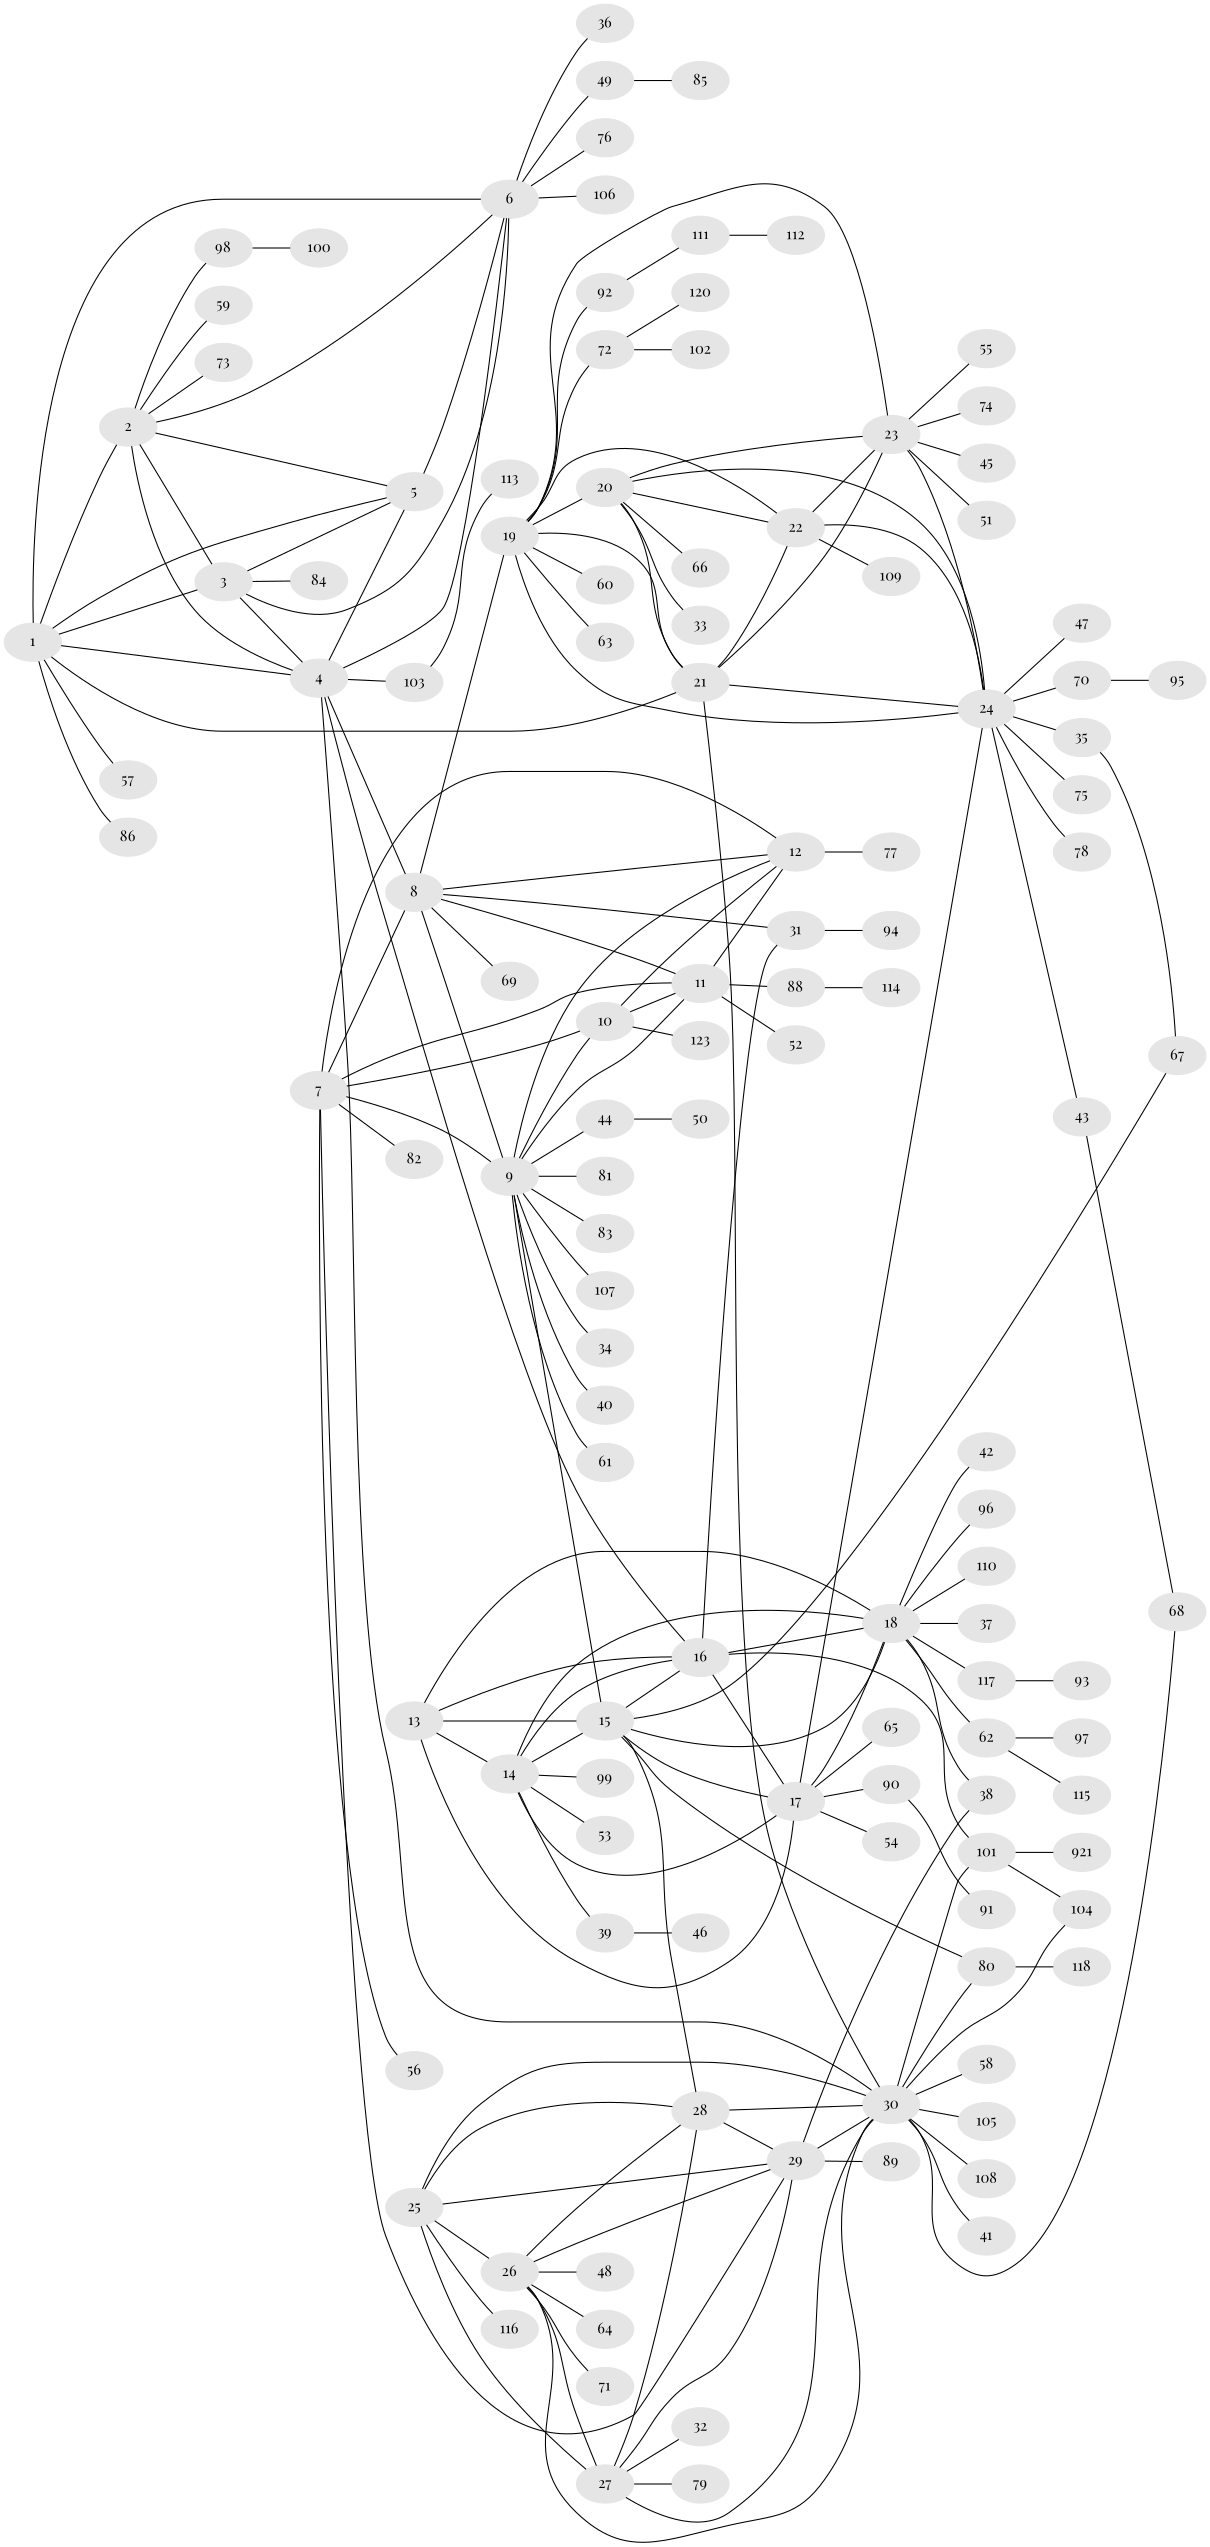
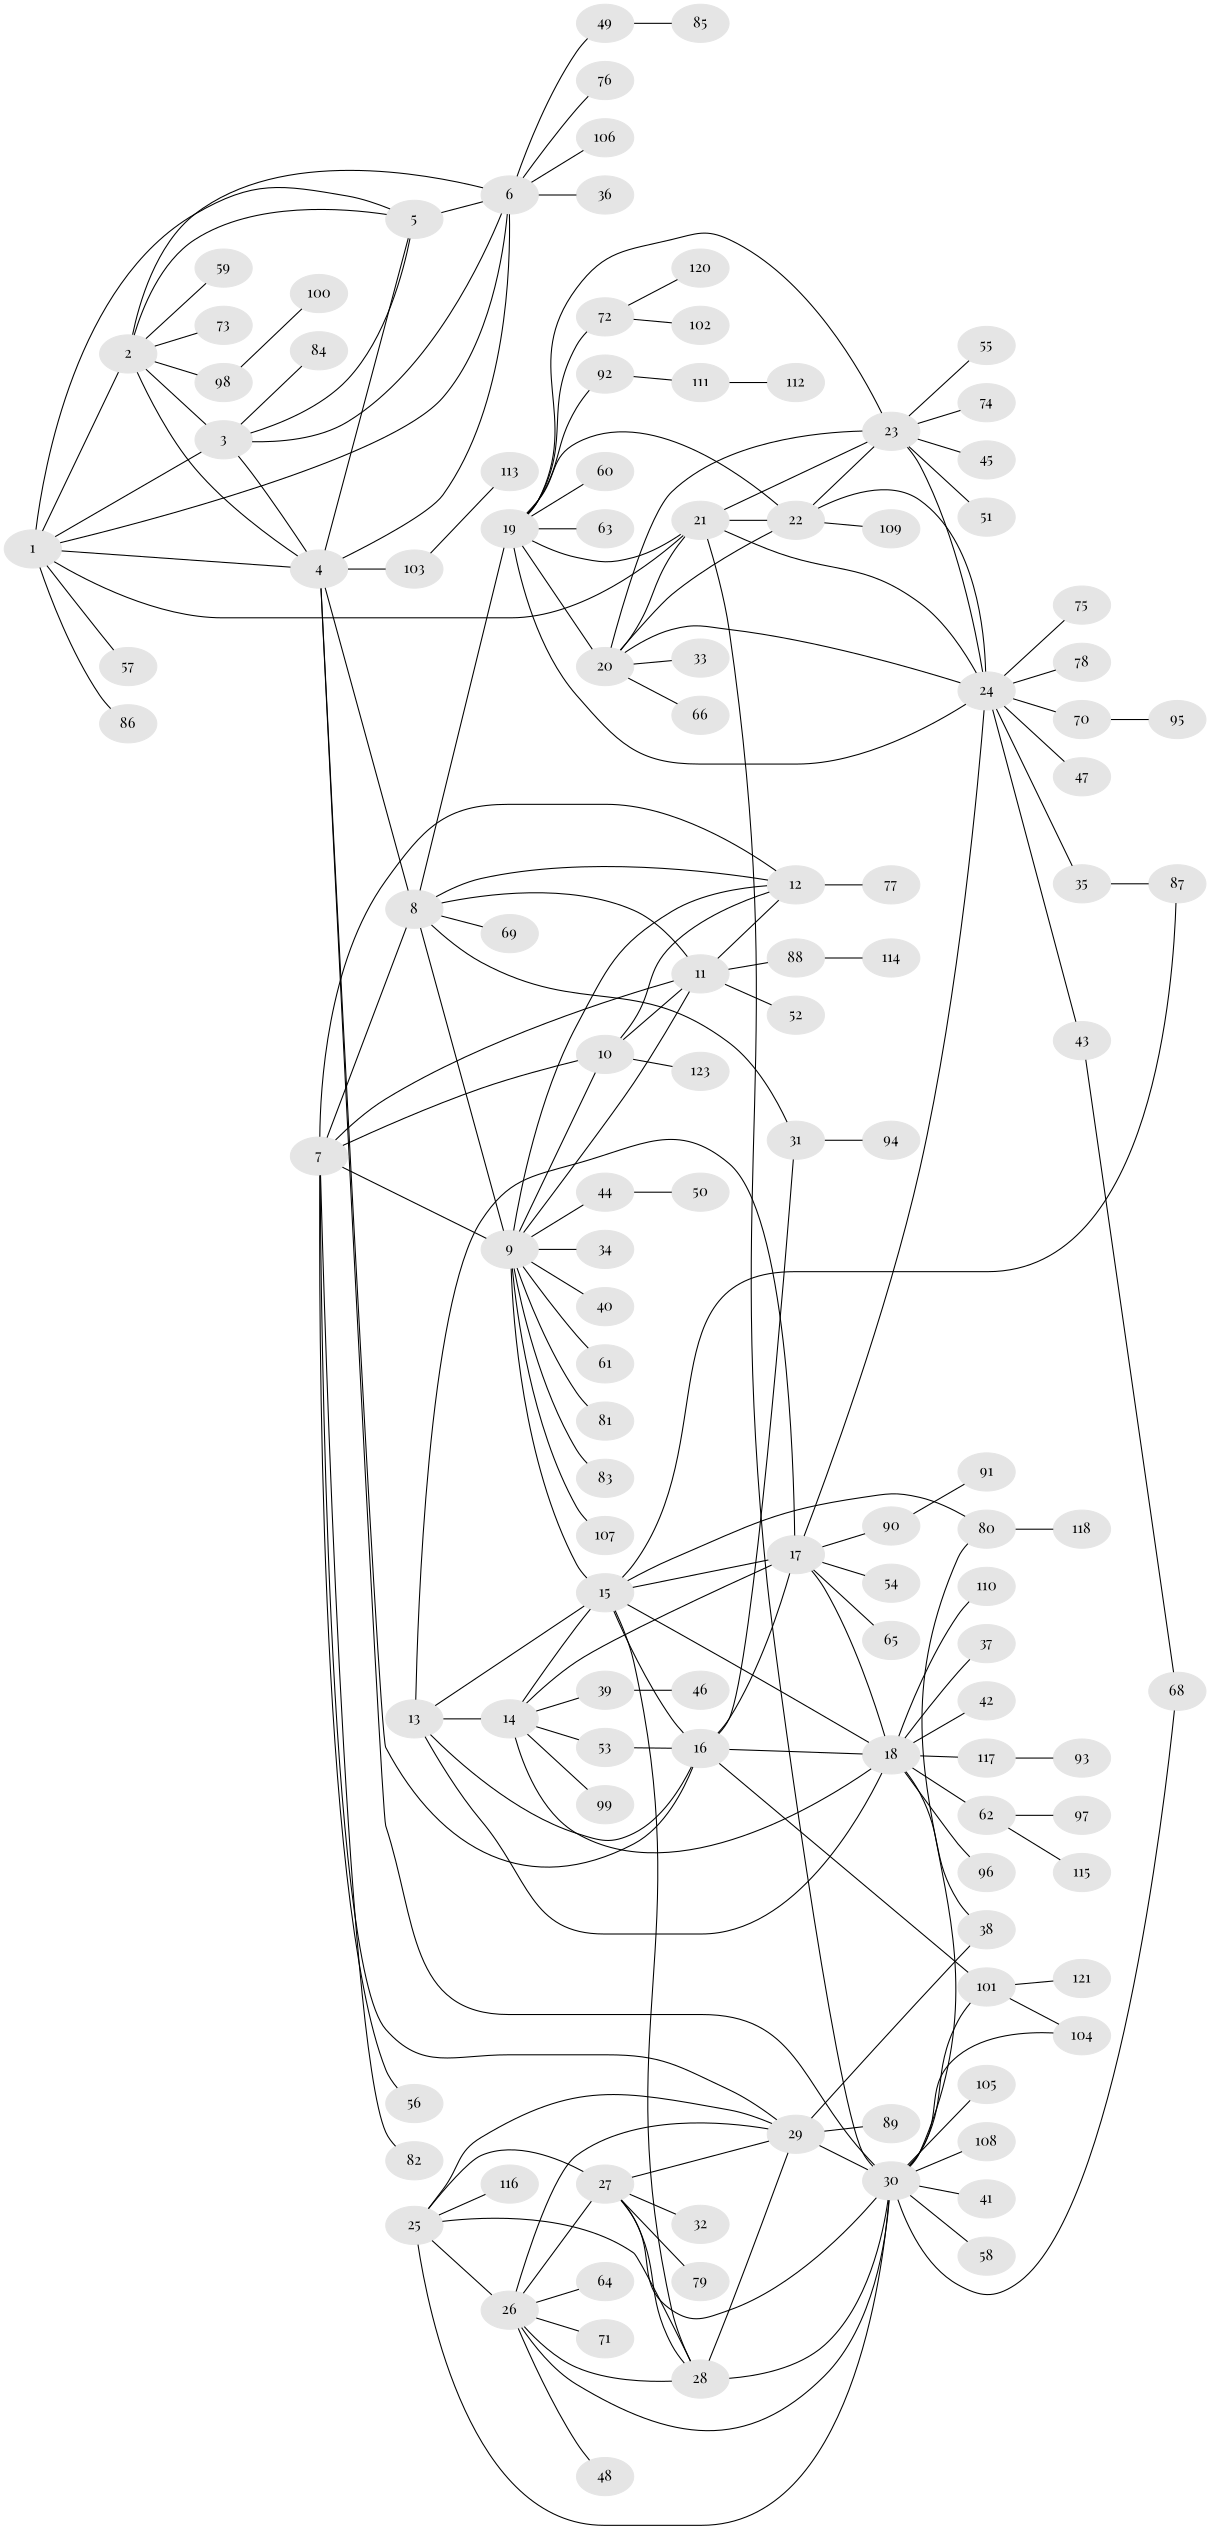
node "67": label "67" -> "87"
edge "16" -- "14": now "16" -- "53"
node "921": label "921" -> "121"
